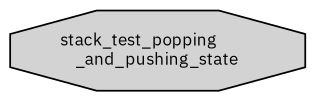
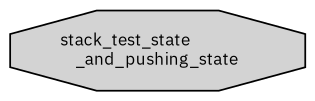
node "stack_test_popping _and_pushing_state": label "stack_test_popping _and_pushing_state" -> "stack_test_state _and_pushing_state"
